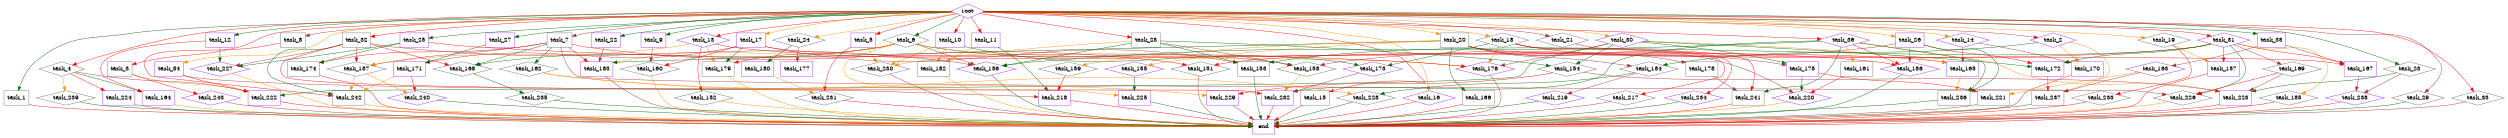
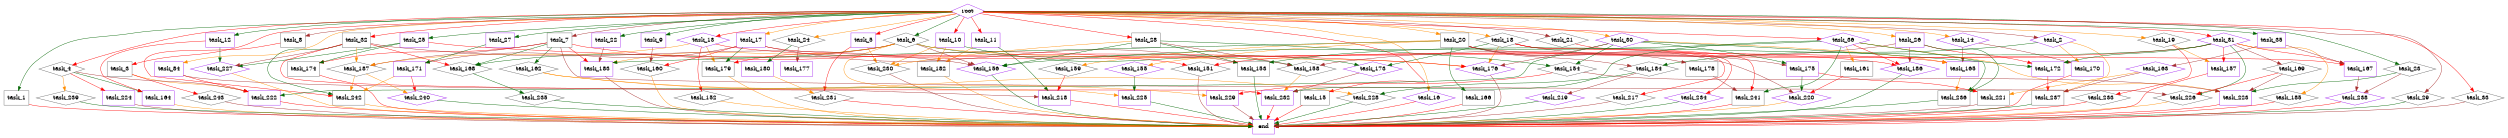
edge "task_32" -> "task_187": color red -> darkorange
node "task_243": color purple -> gray40
